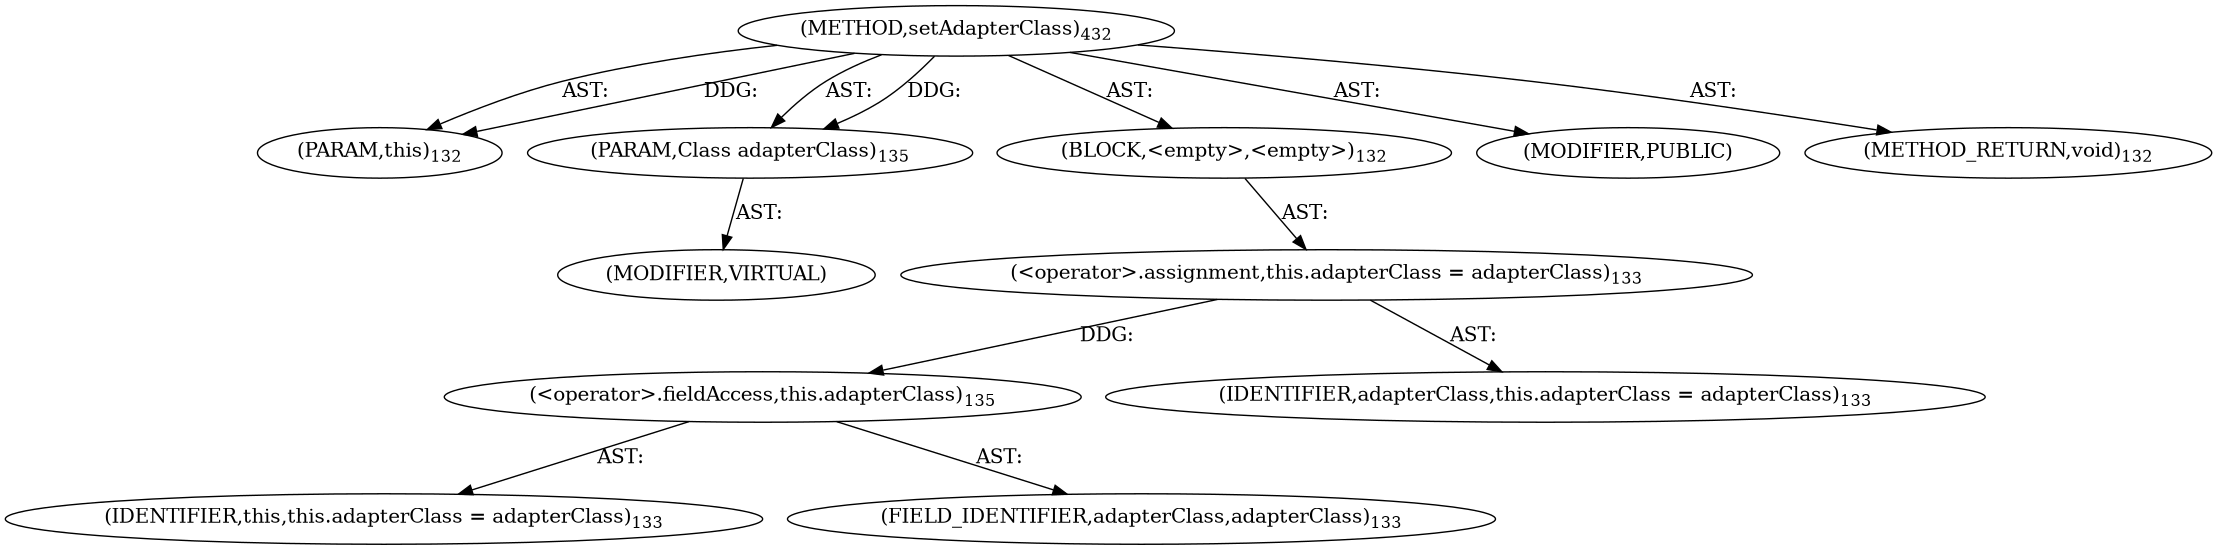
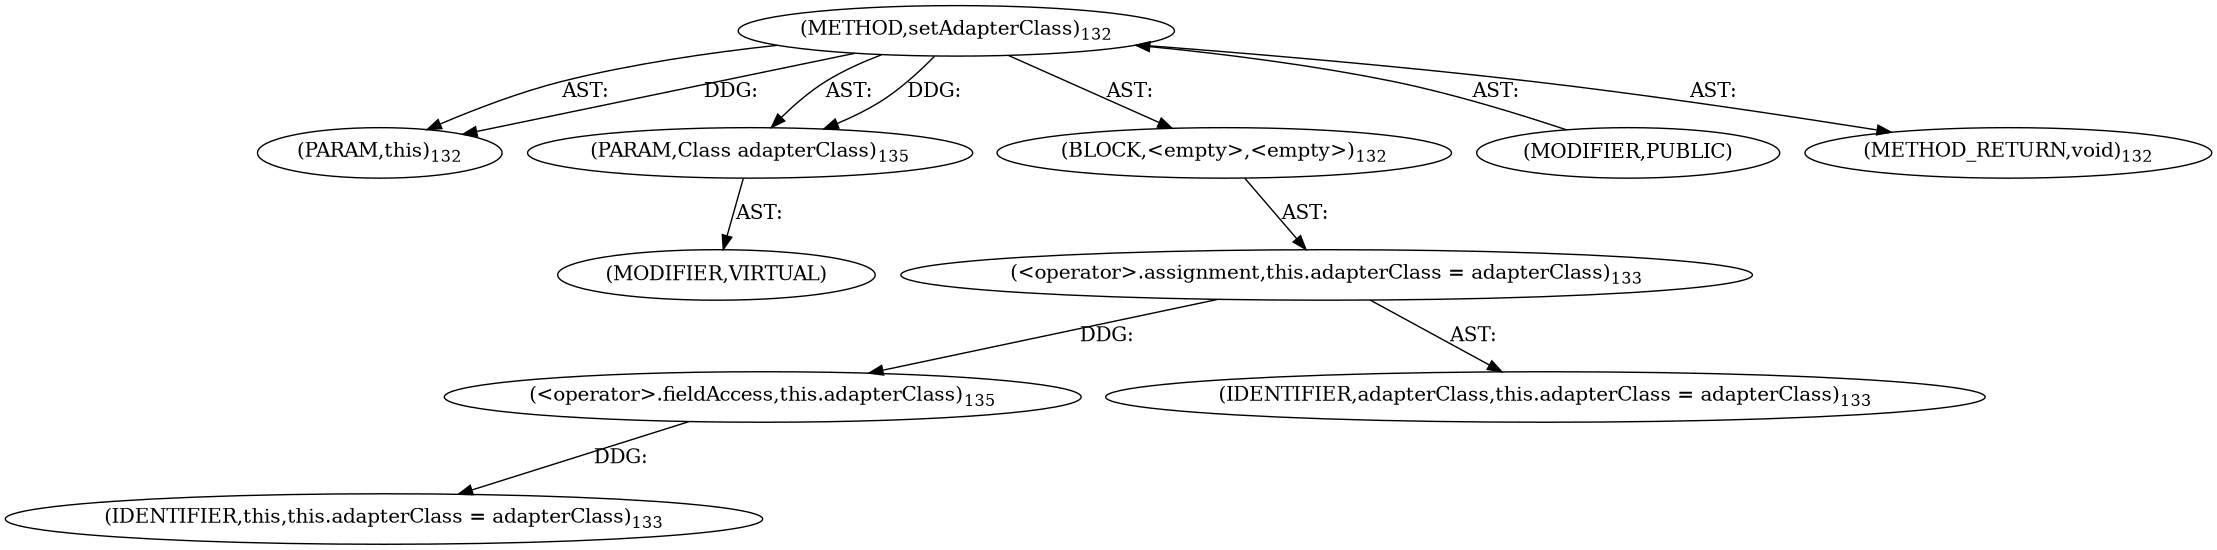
node "(METHOD,setAdapterClass)": text "432" -> "132"
edge "(METHOD,setAdapterClass)" -> "(MODIFIER,PUBLIC)": reversed
edge "(<operator>.fieldAccess,this.adapterClass)" -> "(IDENTIFIER,this,this.adapterClass = adapterClass)": label "AST: " -> "DDG: "
node "(FIELD_IDENTIFIER,adapterClass,adapterClass)": removed
